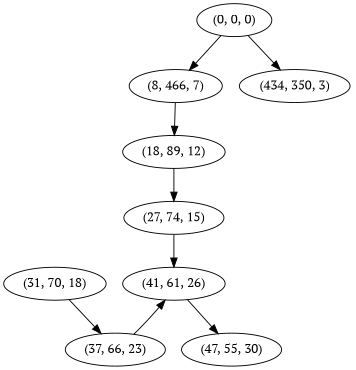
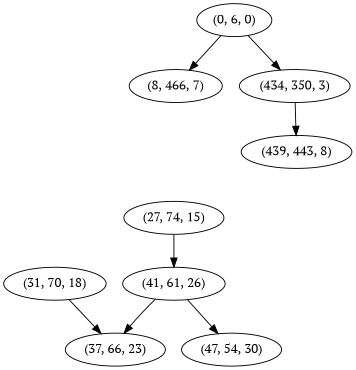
node "(0, 0, 0)": label "(0, 0, 0)" -> "(0, 6, 0)"
node "(18, 89, 12)": removed
node "(439, 443, 8)": added
edge "(37, 66, 23)" -> "(41, 61, 26)": reversed
node "(47, 55, 30)": label "(47, 55, 30)" -> "(47, 54, 30)"
